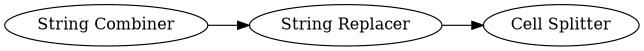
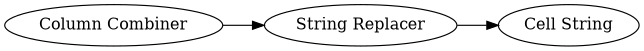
node "String Combiner": label "String Combiner" -> "Column Combiner"
node "Cell Splitter": label "Cell Splitter" -> "Cell String"
